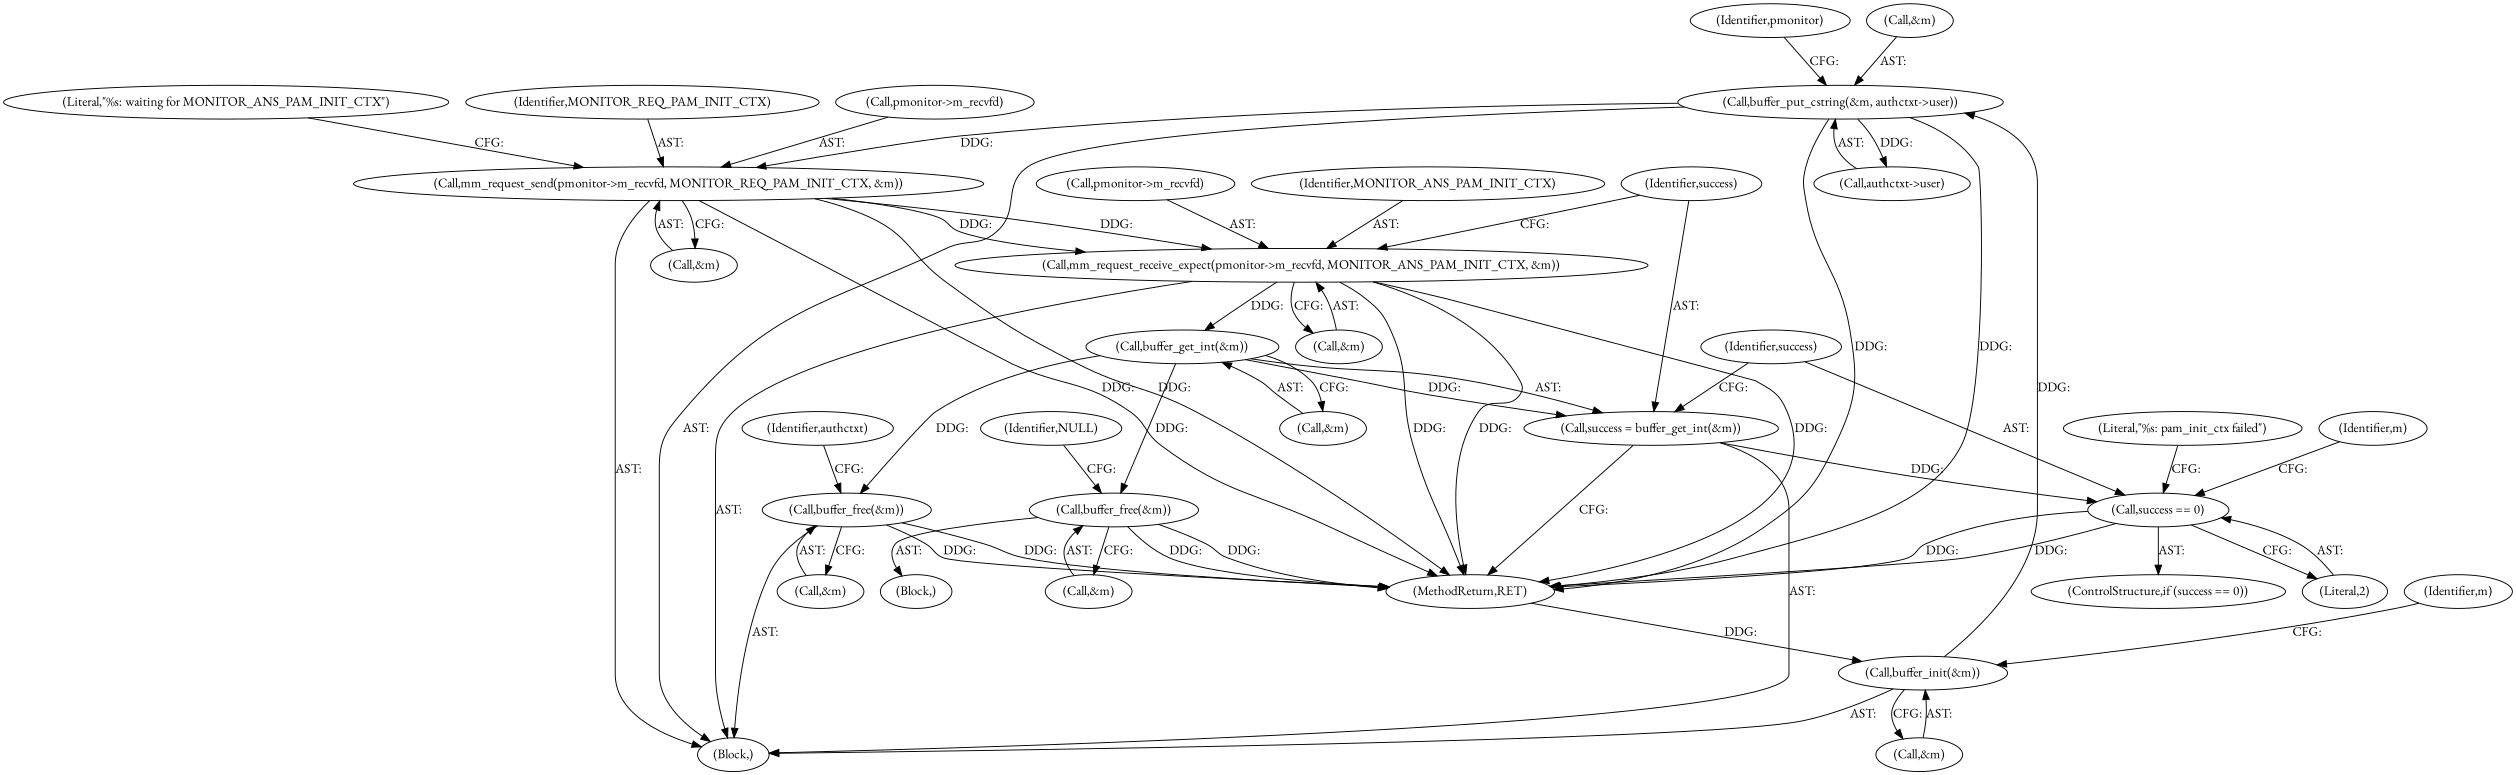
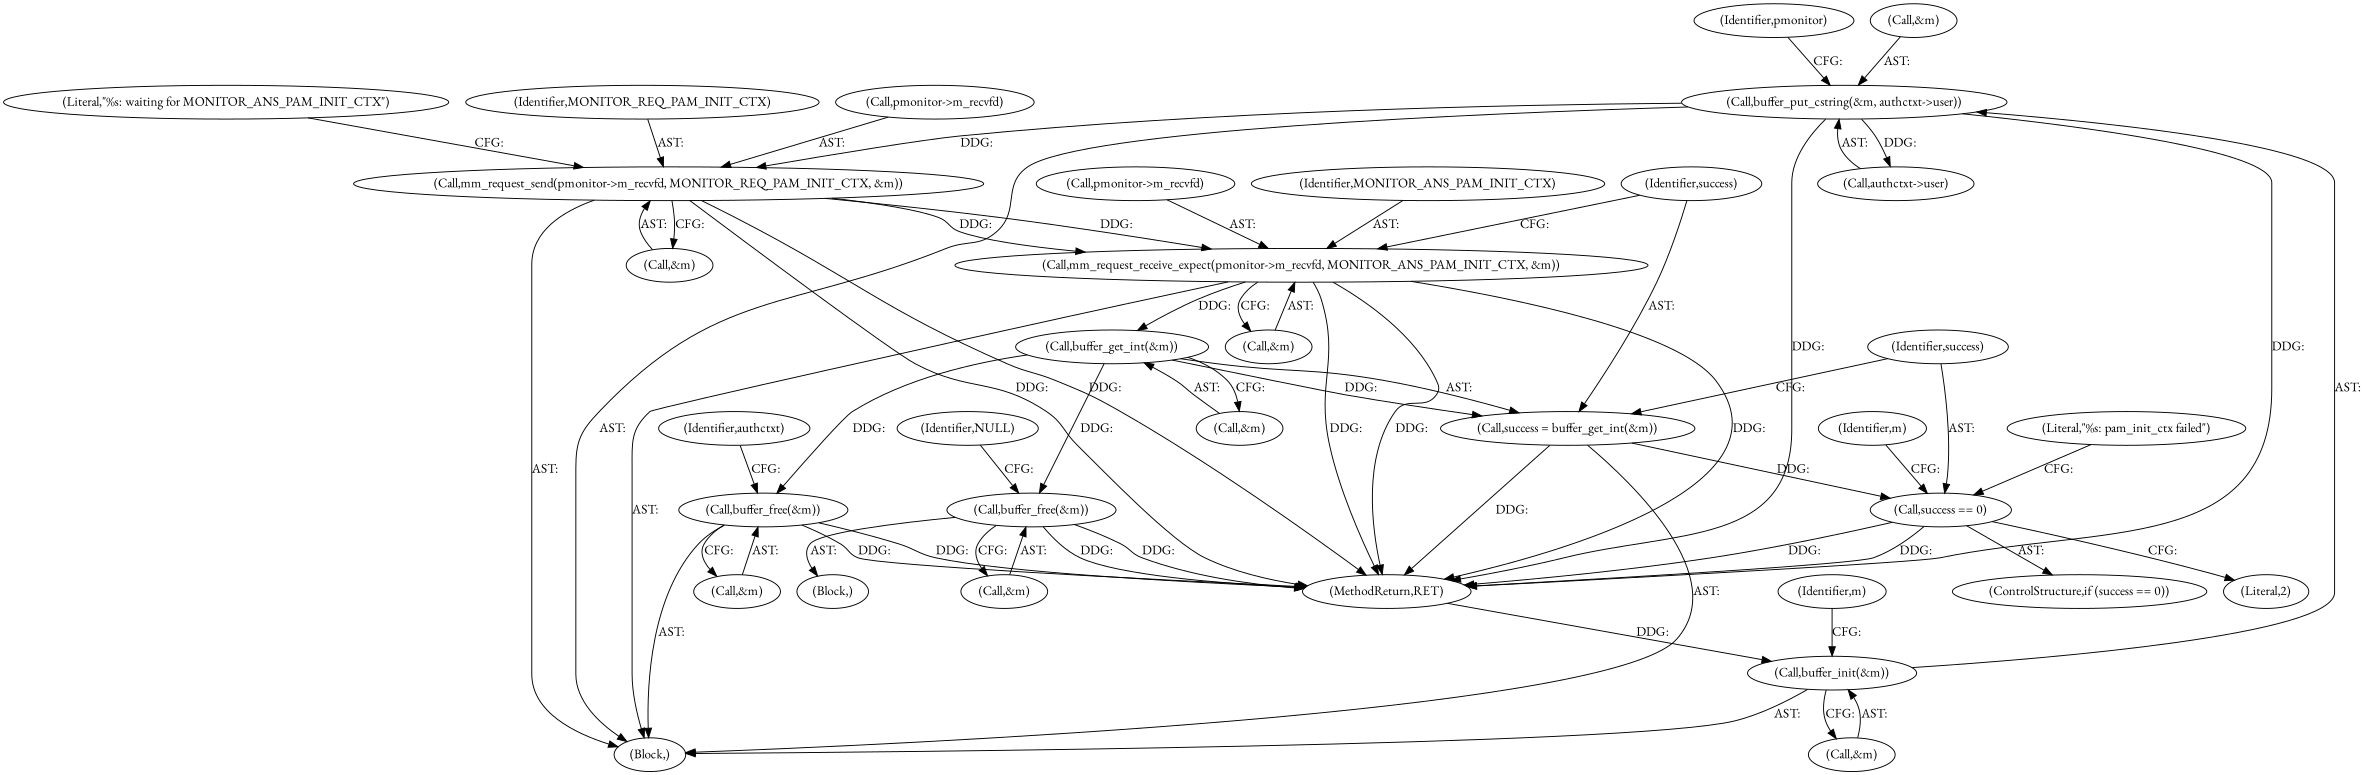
edge "(Call,buffer_init(&m))" -> "(Call,buffer_put_cstring(&m, authctxt->user))": label "DDG: " -> "AST: "
edge "(Call,success = buffer_get_int(&m))" -> "(MethodReturn,RET)": label "CFG: " -> "DDG: "
edge "(Literal,2)" -> "(Call,success == 0)": removed, label "AST:"
